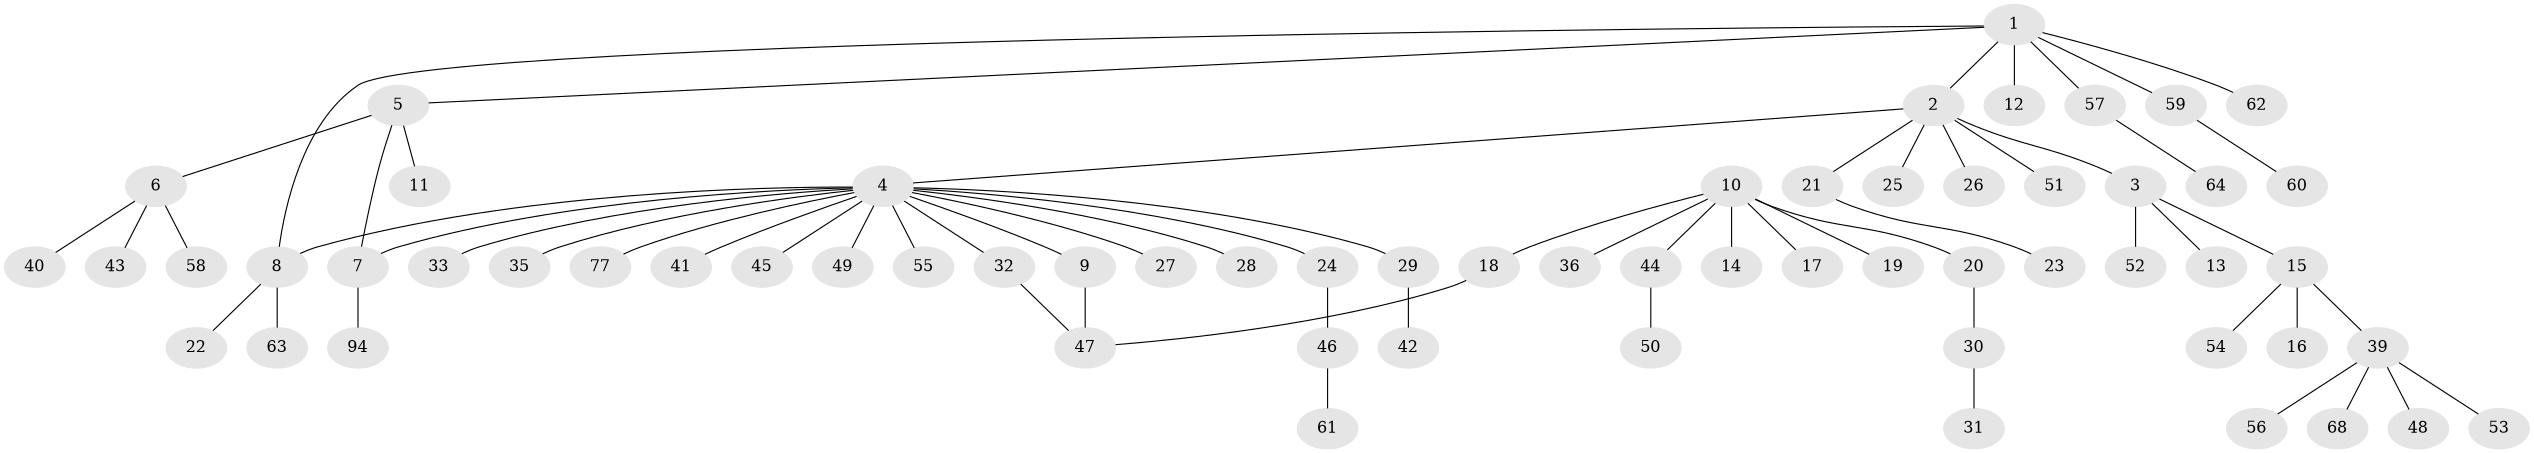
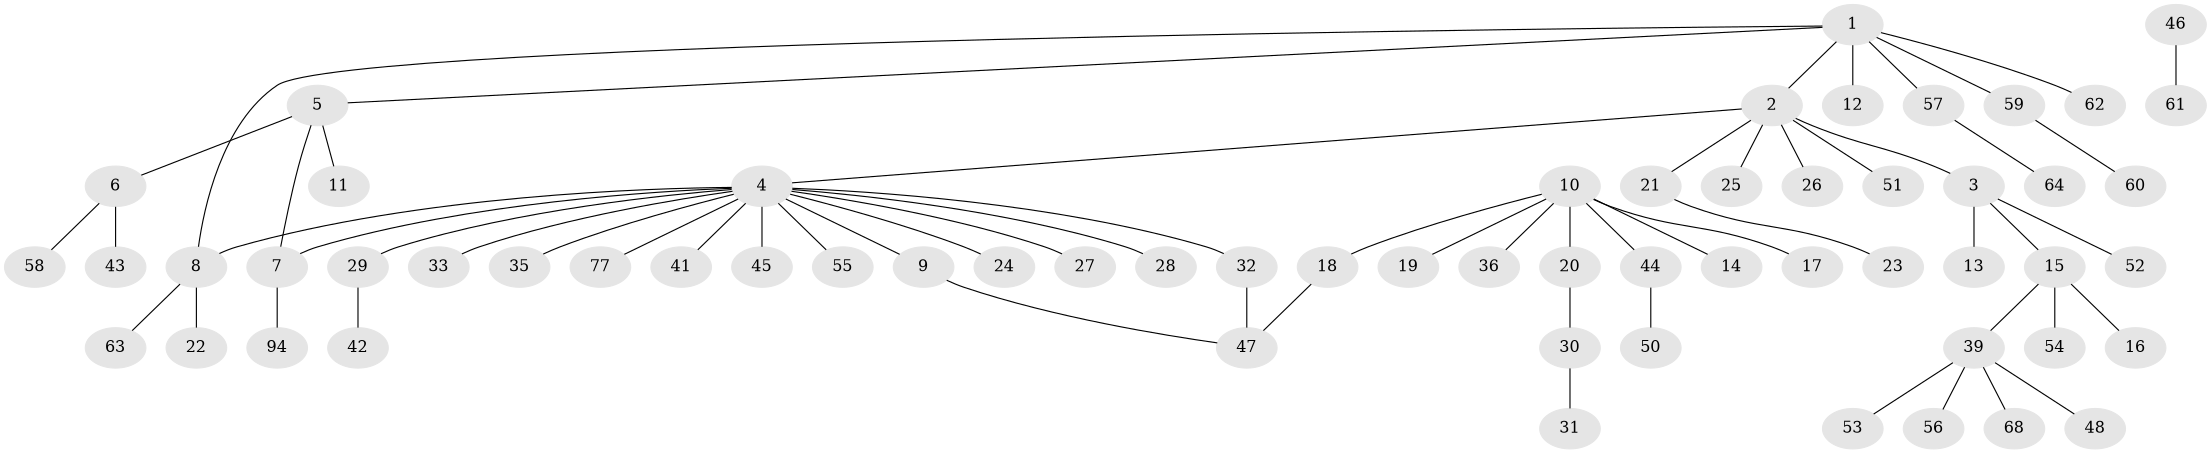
node "40": removed
node "49": removed
edge "24" -- "46": removed
